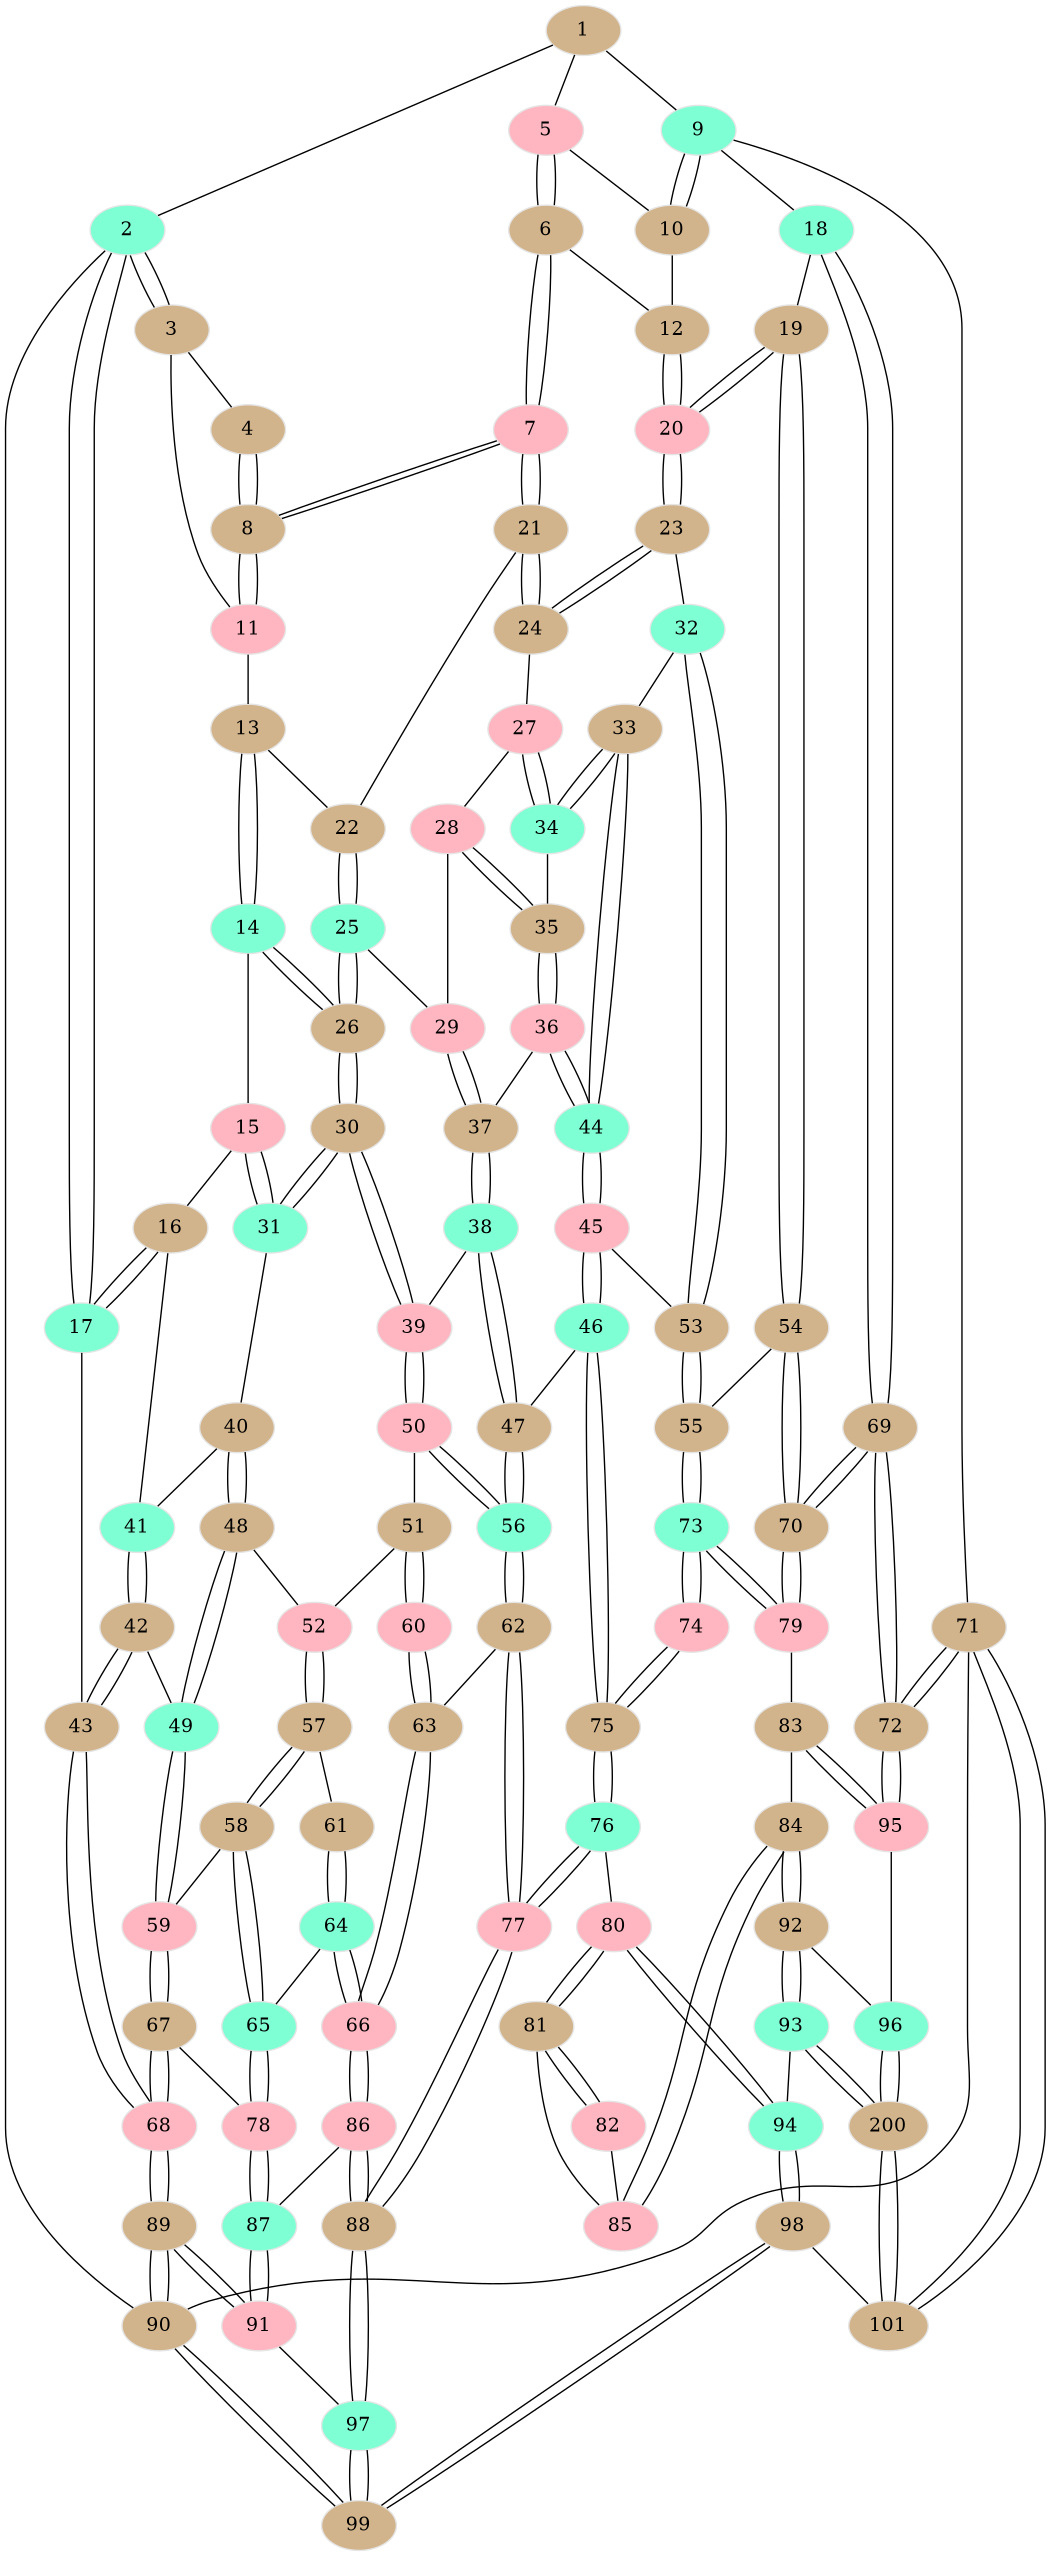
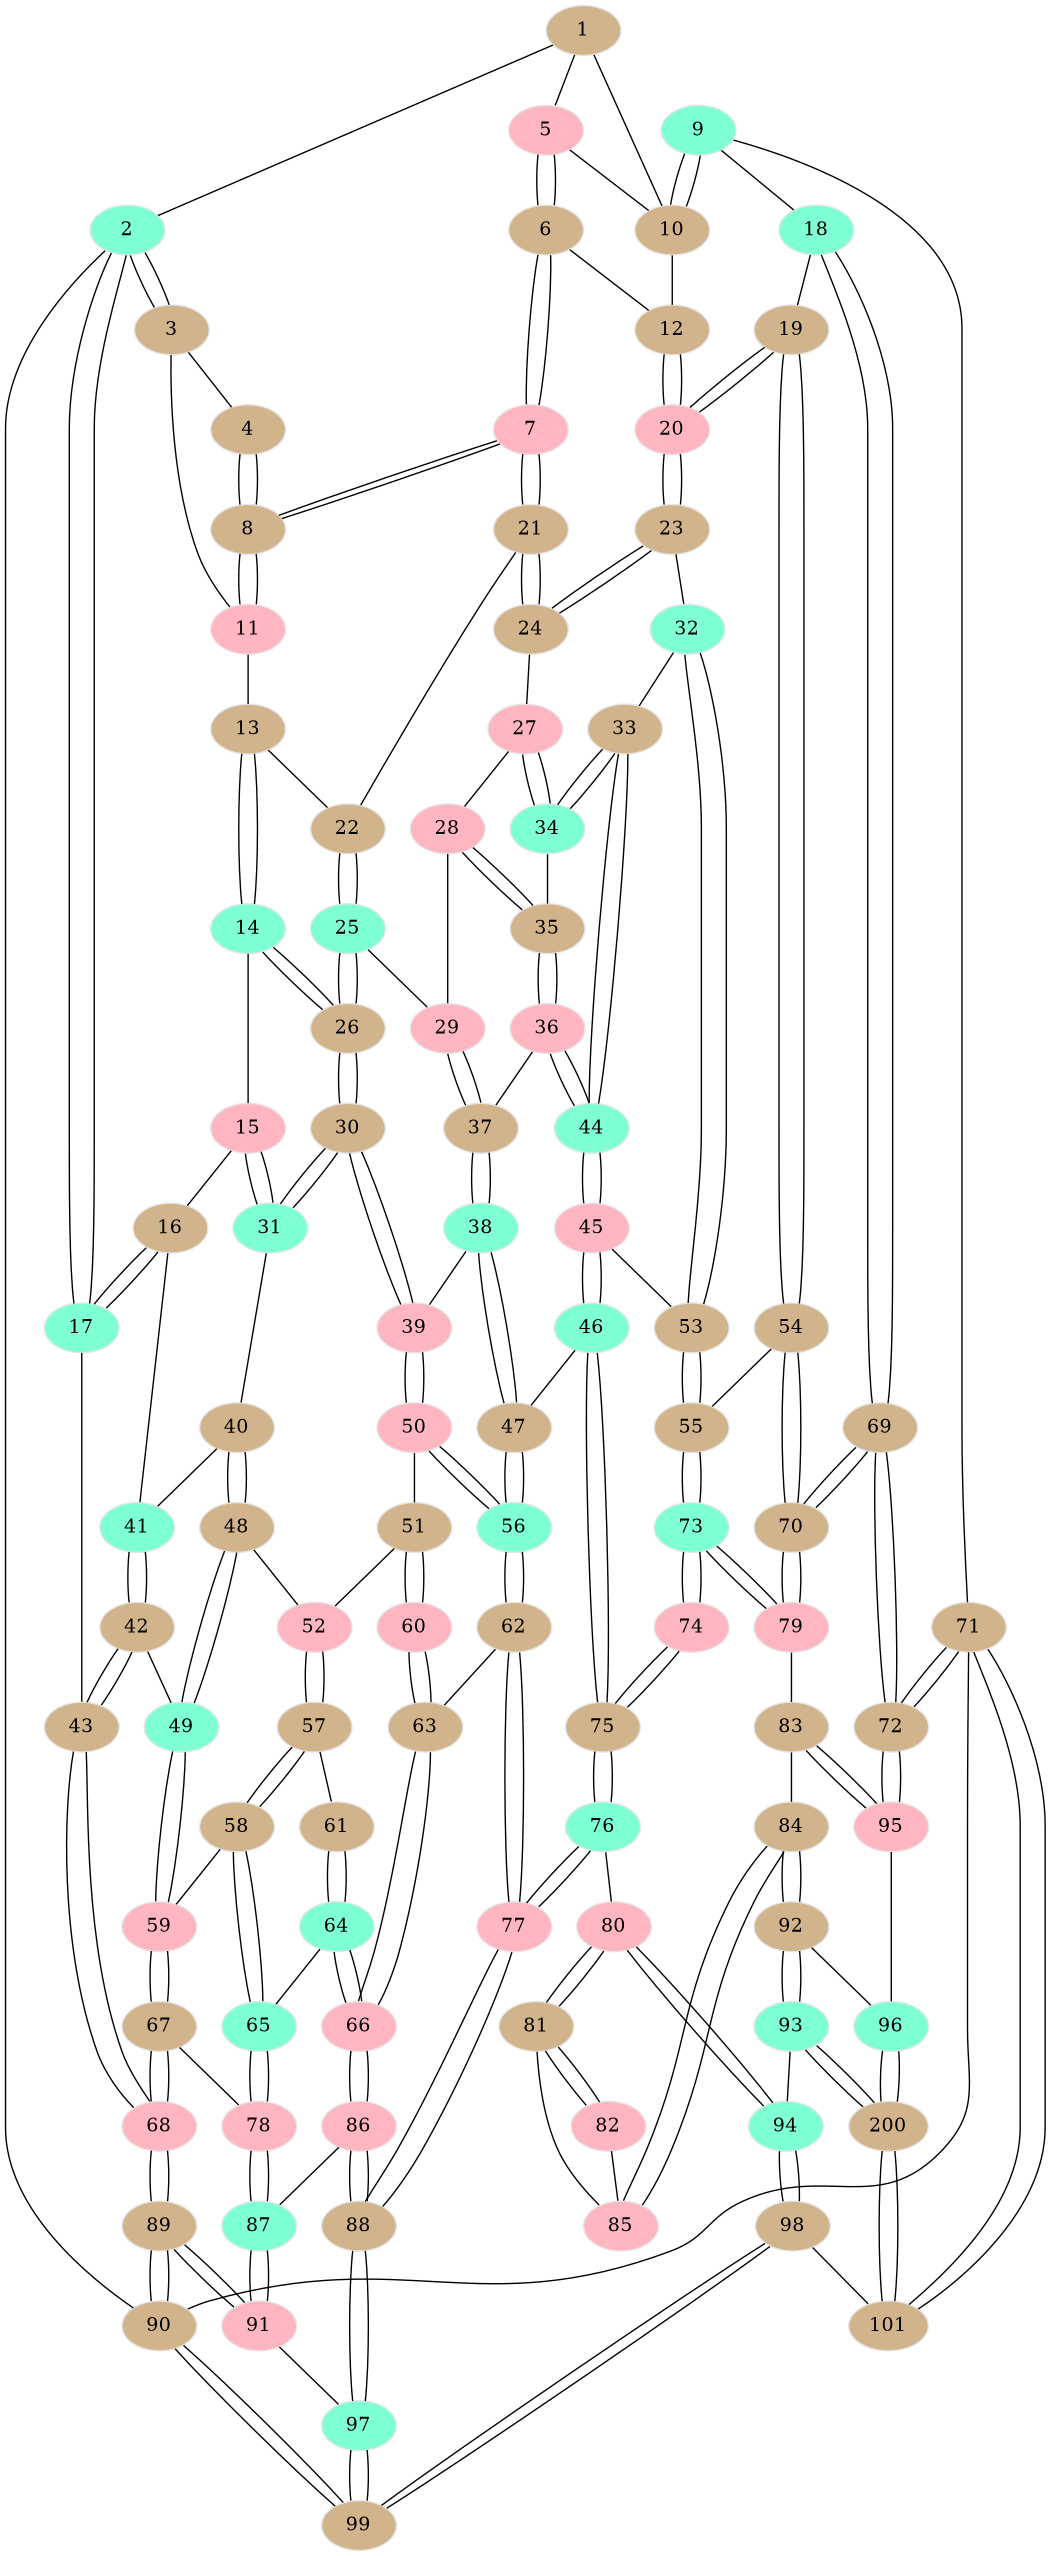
edge "1" -- "9": now "1" -- "10"
